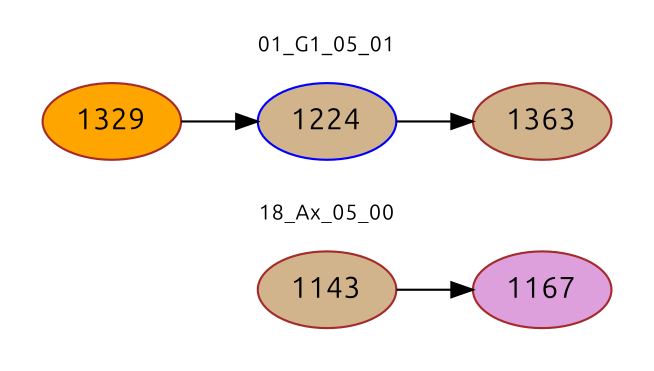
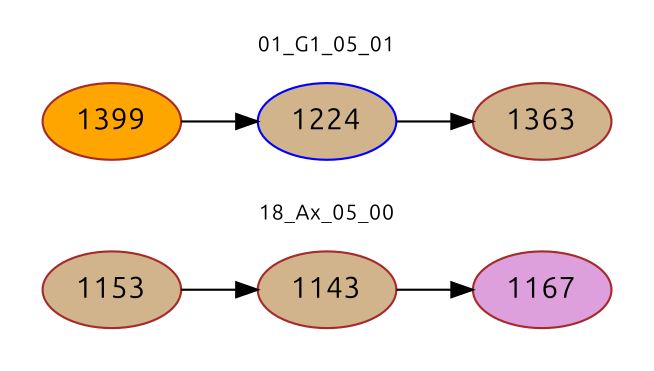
node "1329": label "1329" -> "1399"
node "1153": added
